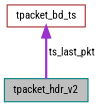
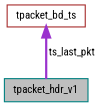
node "tpacket_hdr_v2": label "tpacket_hdr_v2" -> "tpacket_hdr_v1"
